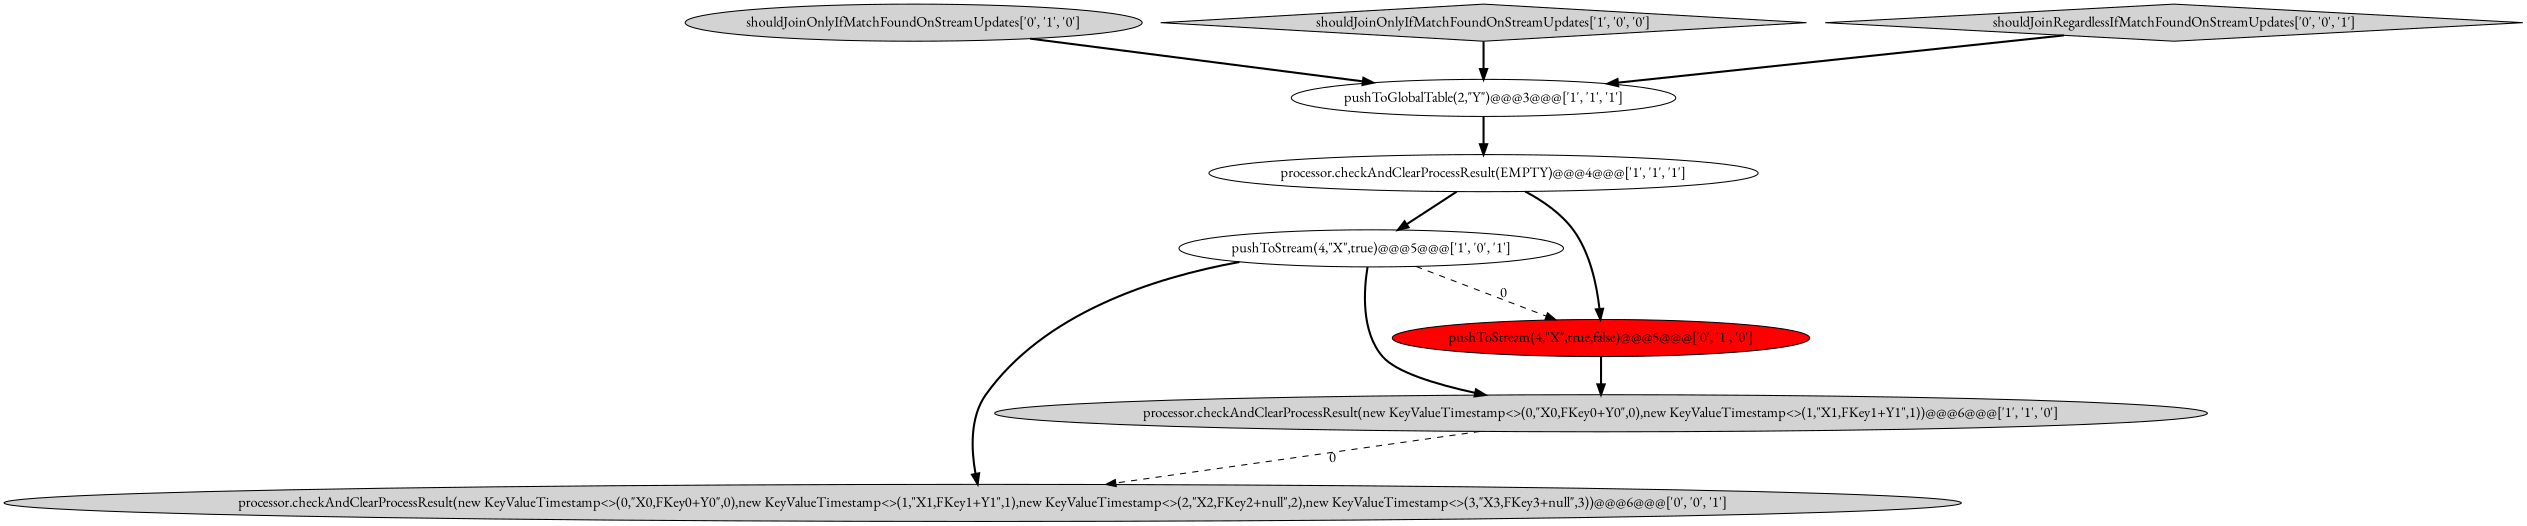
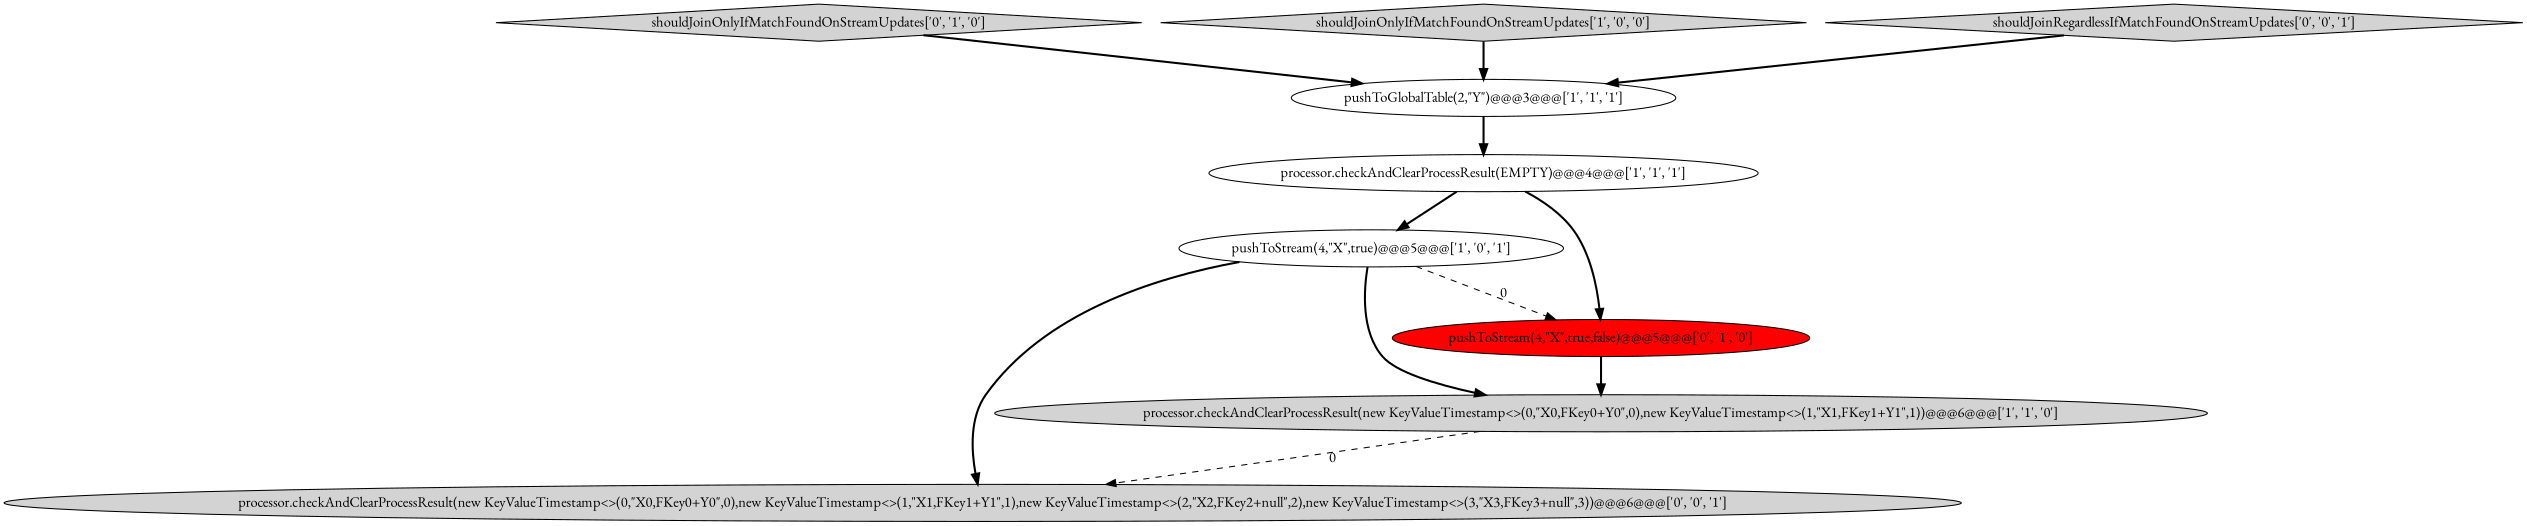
node "shouldJoinOnlyIfMatchFoundOnStreamUpdates['0', '1', '0']": shape ellipse -> diamond
